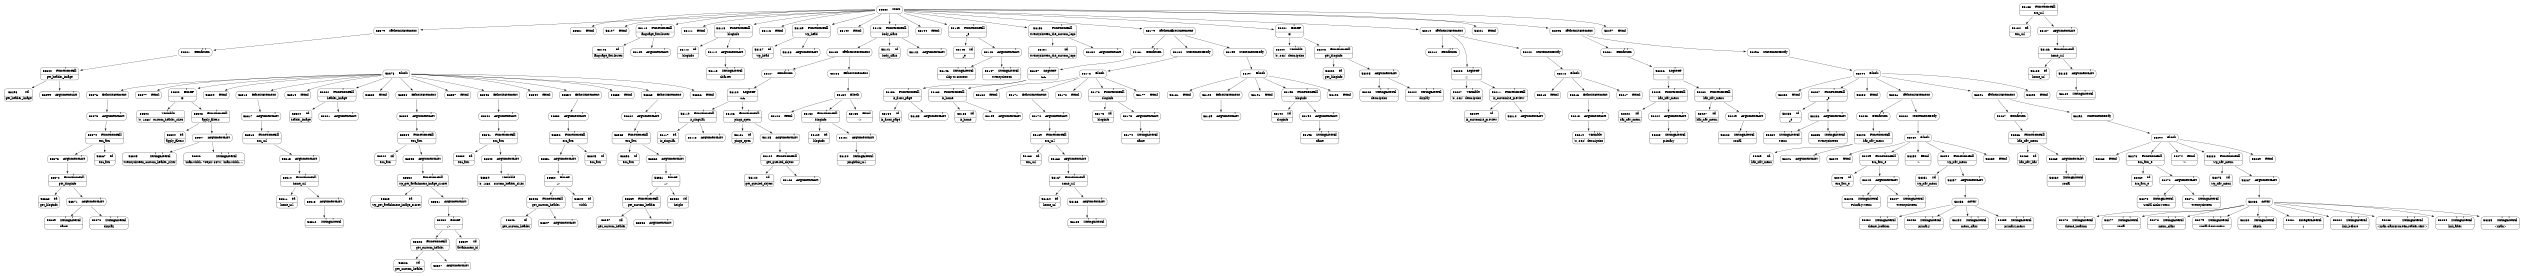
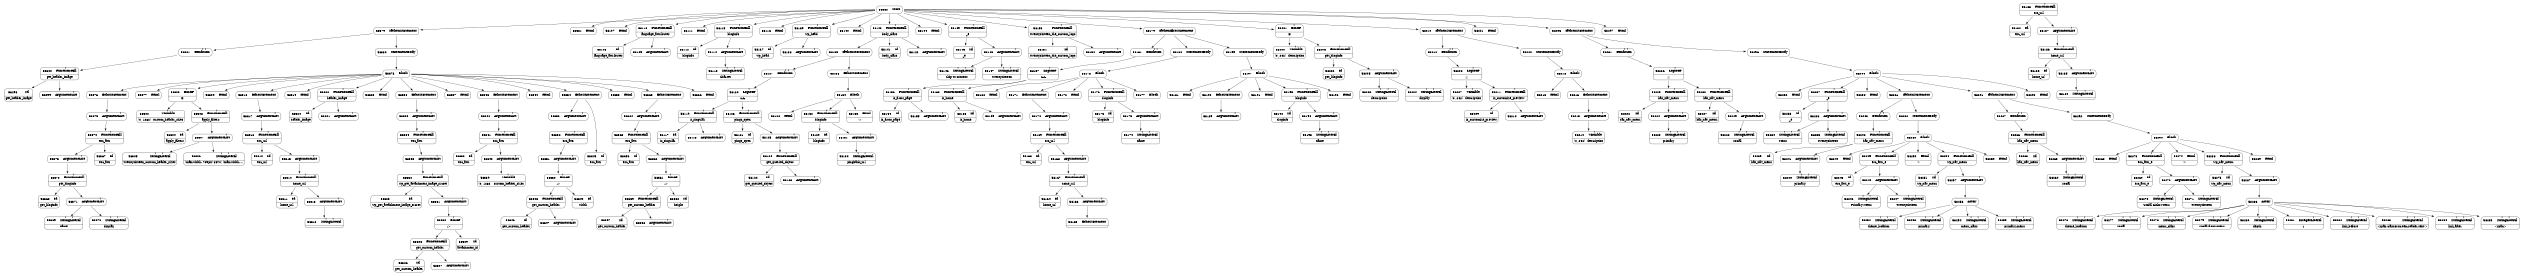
edge "58219" -> "58208": now "58212" -> "58208"
node "58380": added
node "58177": text "Html" -> "Block"
node "58217": removed
edge "58353" -> "58352": removed
edge "58352" -> "58345": now "58354" -> "58345"
node "58310": added
node "58324": removed
node "58263": text "has_nav_has" -> "has_nav_menu"
node "58240": added
node "58165": text "StringLiteral" -> "EchoStatement"
